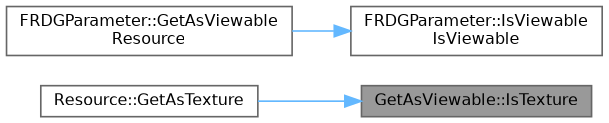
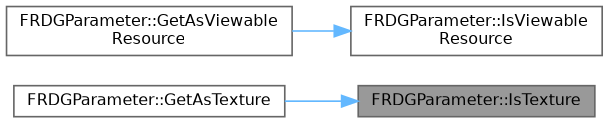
node "FRDGParameter::IsViewable IsViewable": label "FRDGParameter::IsViewable IsViewable" -> "FRDGParameter::IsViewable Resource"
node "Resource::GetAsTexture": label "Resource::GetAsTexture" -> "FRDGParameter::GetAsTexture"
node "GetAsViewable::IsTexture": label "GetAsViewable::IsTexture" -> "FRDGParameter::IsTexture"
